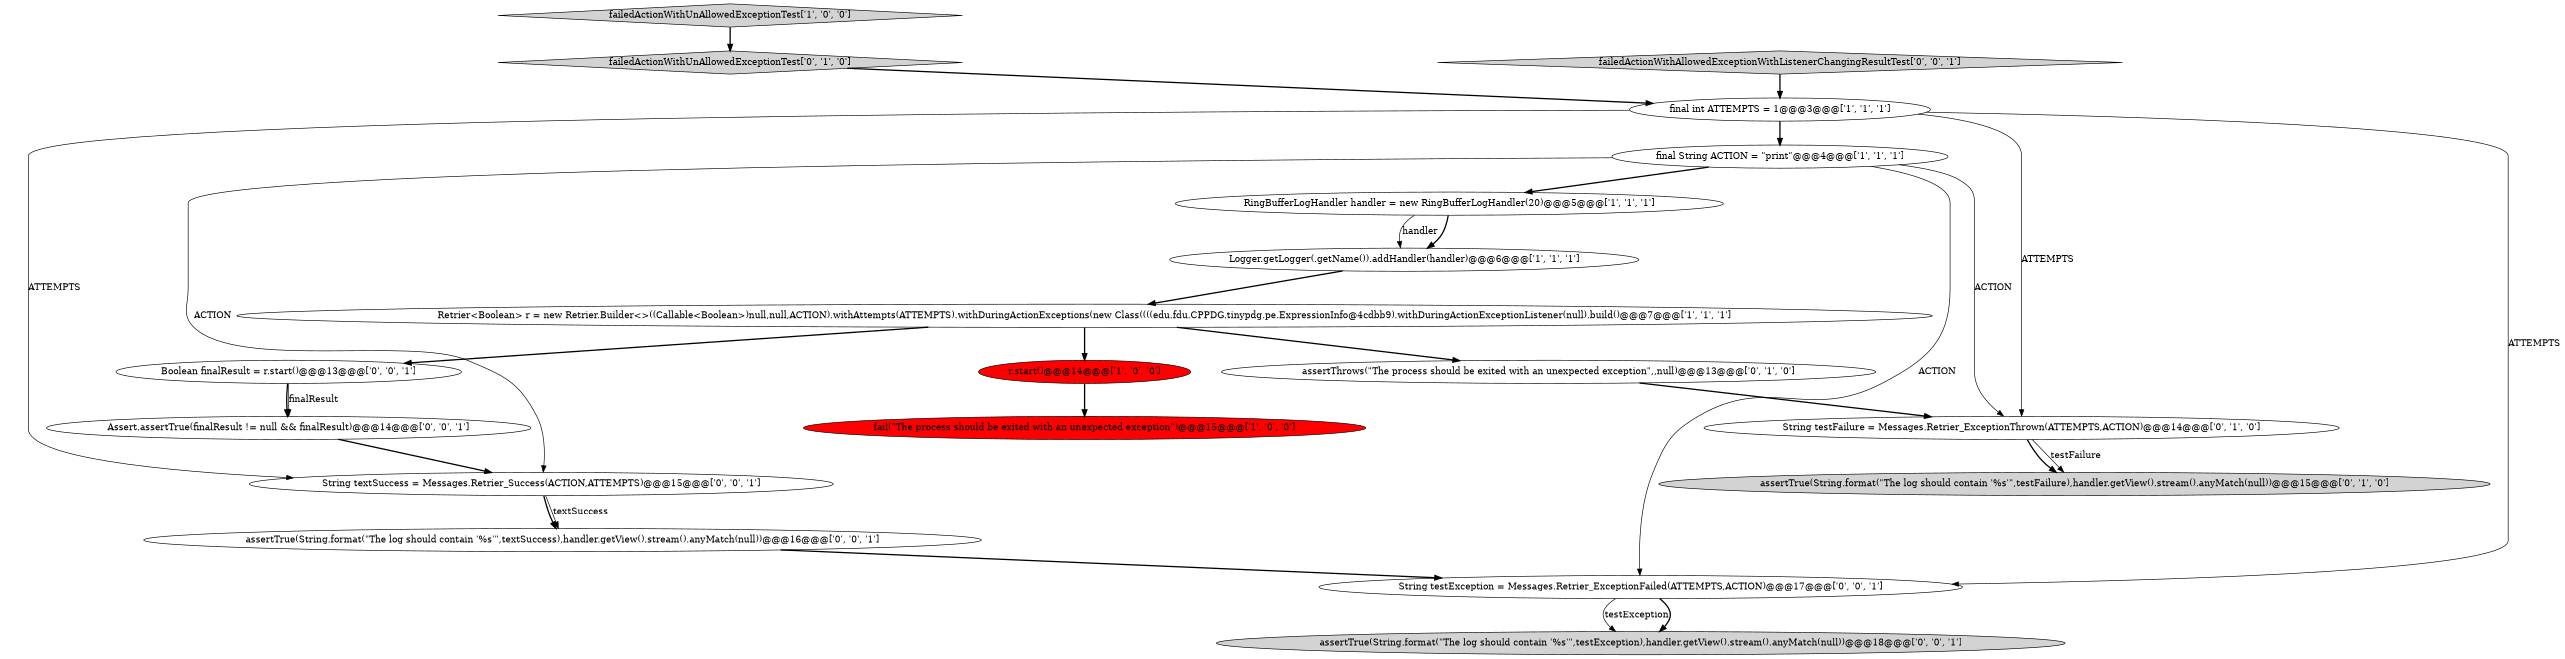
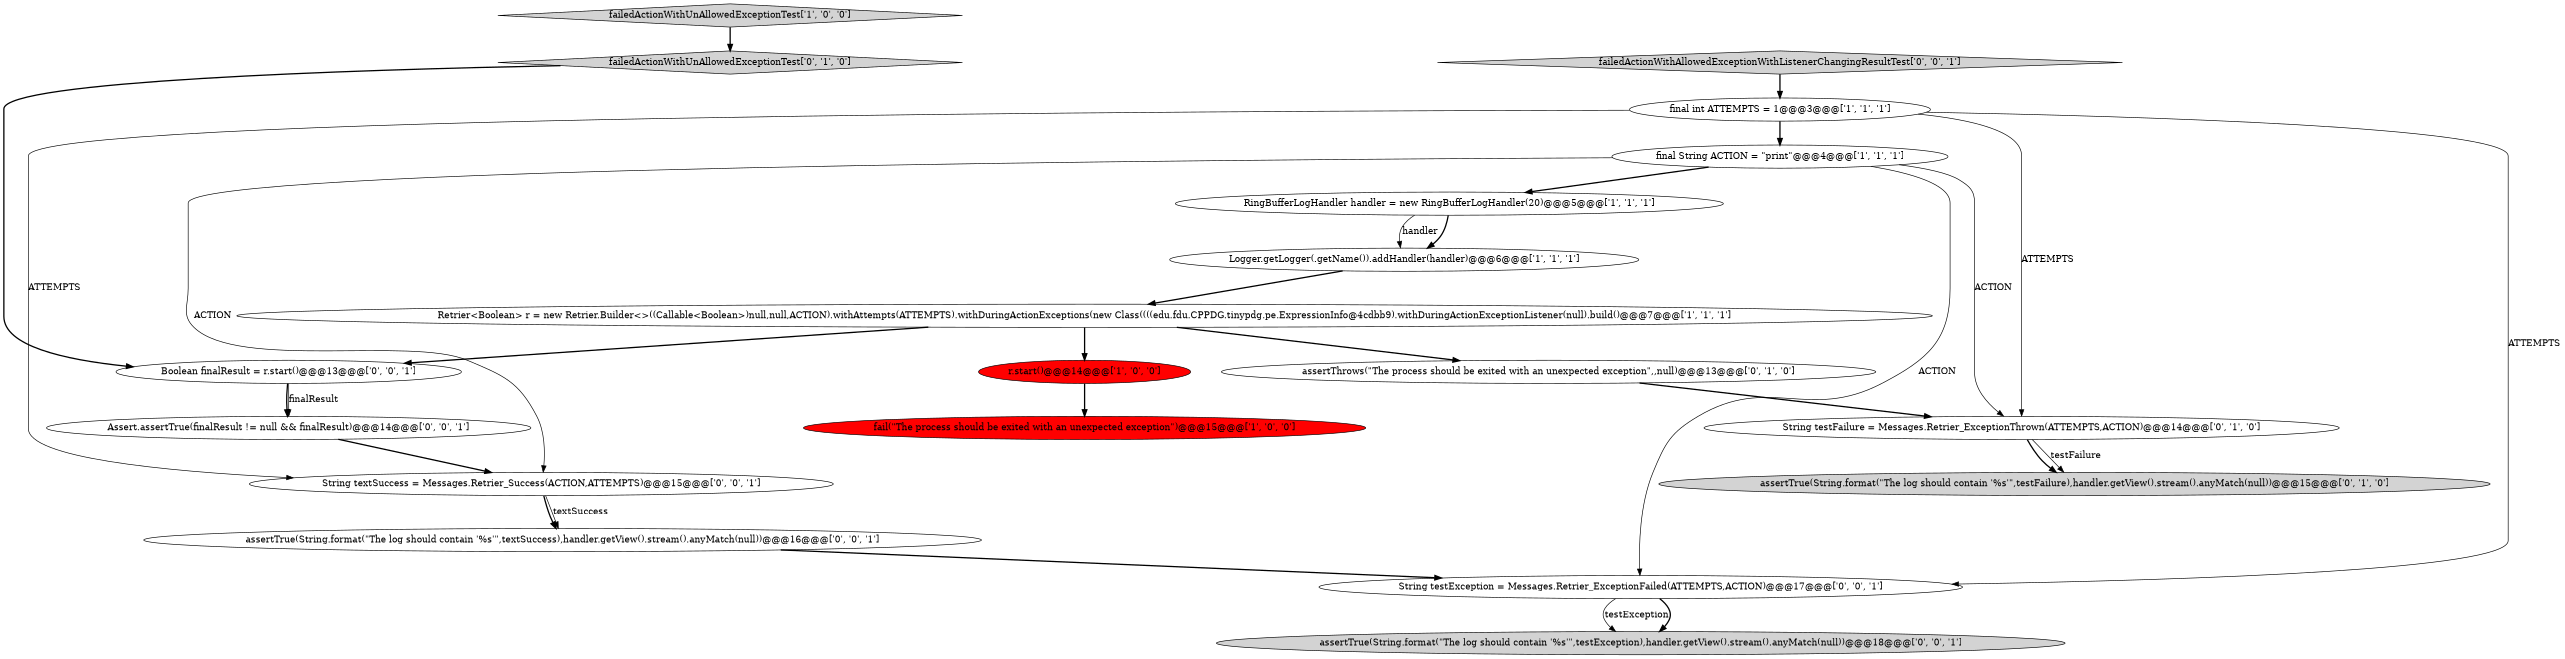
edge "failedActionWithUnAllowedExceptionTest['0', '1', '0']" -> "final int ATTEMPTS = 1@@@3@@@['1', '1', '1']": now "failedActionWithUnAllowedExceptionTest['0', '1', '0']" -> "Boolean finalResult = r.start()@@@13@@@['0', '0', '1']"
